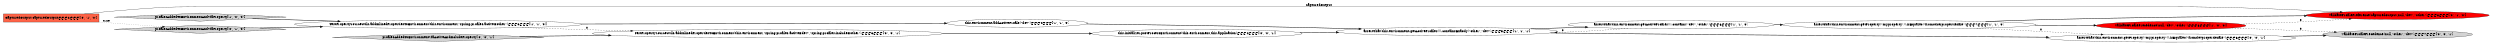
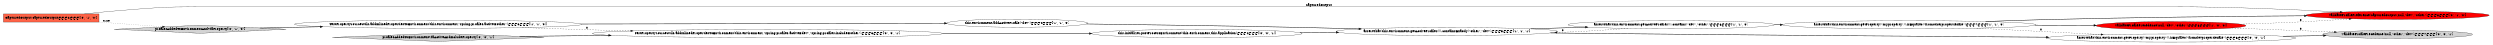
node "profilesAddedToEnvironmentAndViaProperty['1', '0', '0']": removed
